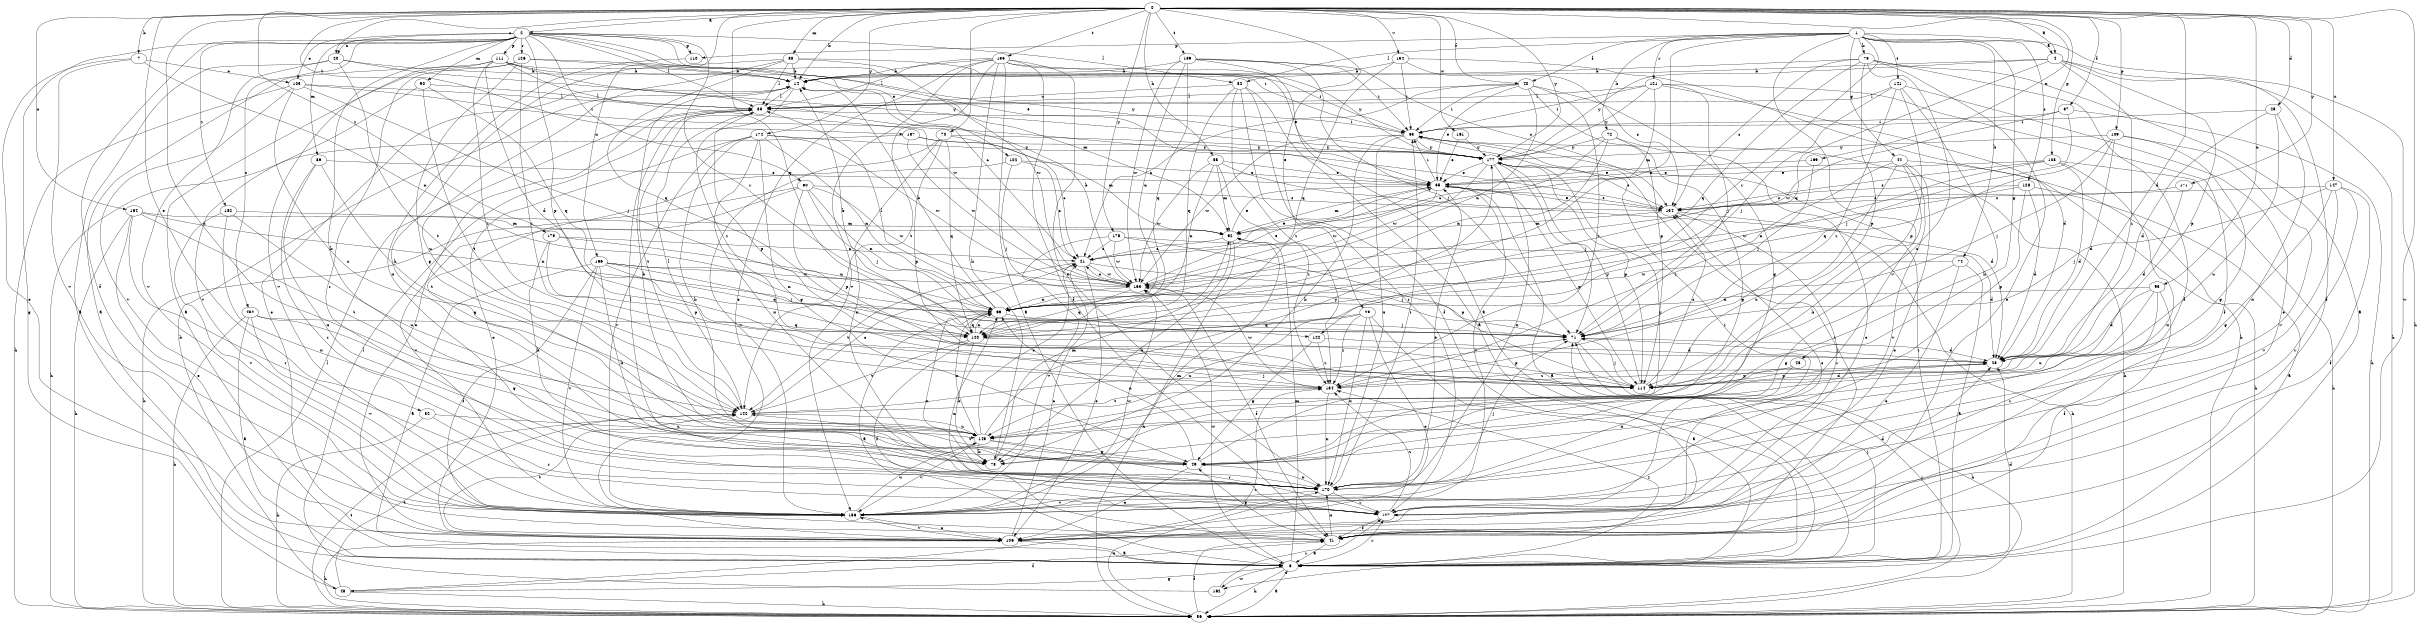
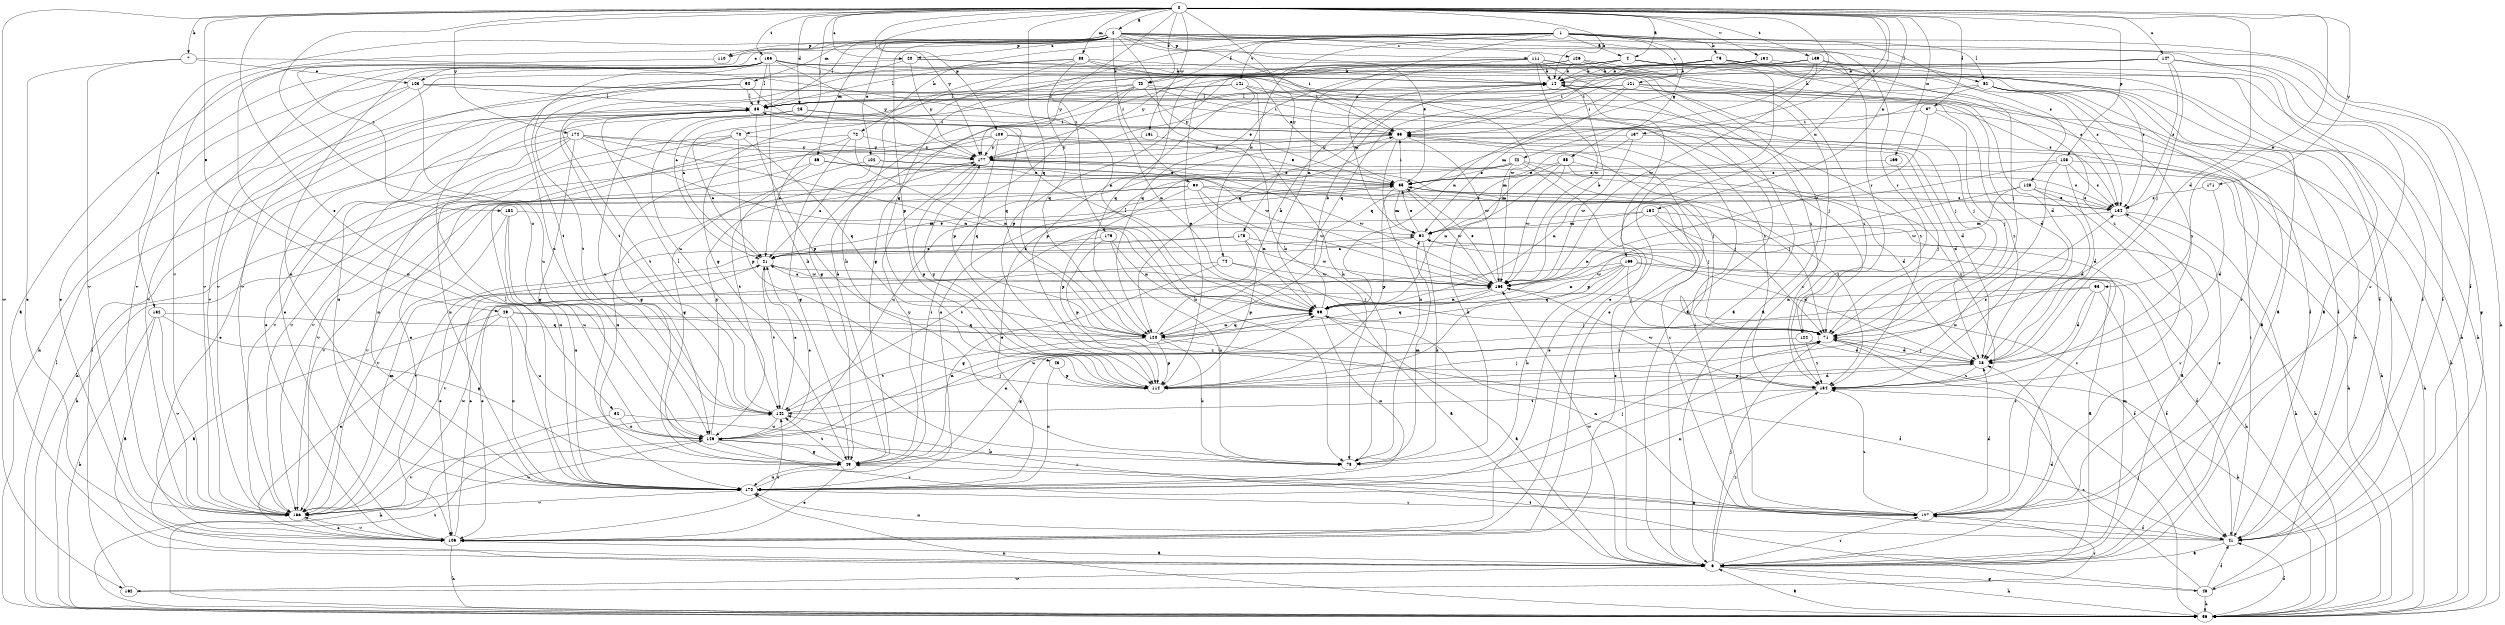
edge "147" -> "14": added, label "b"
node "432": label "432" -> "132"
edge "35" -> "6": removed, label "a"
